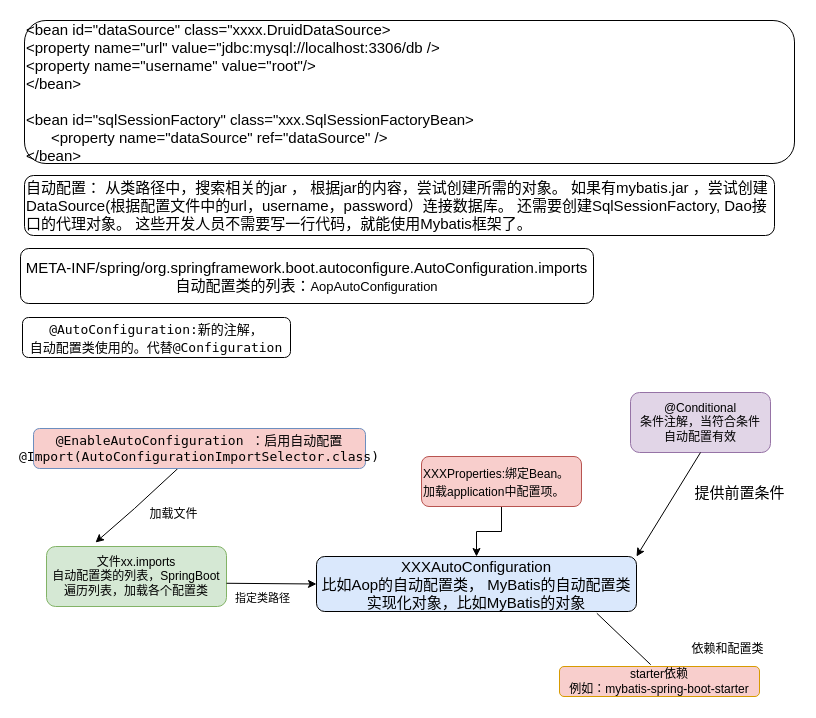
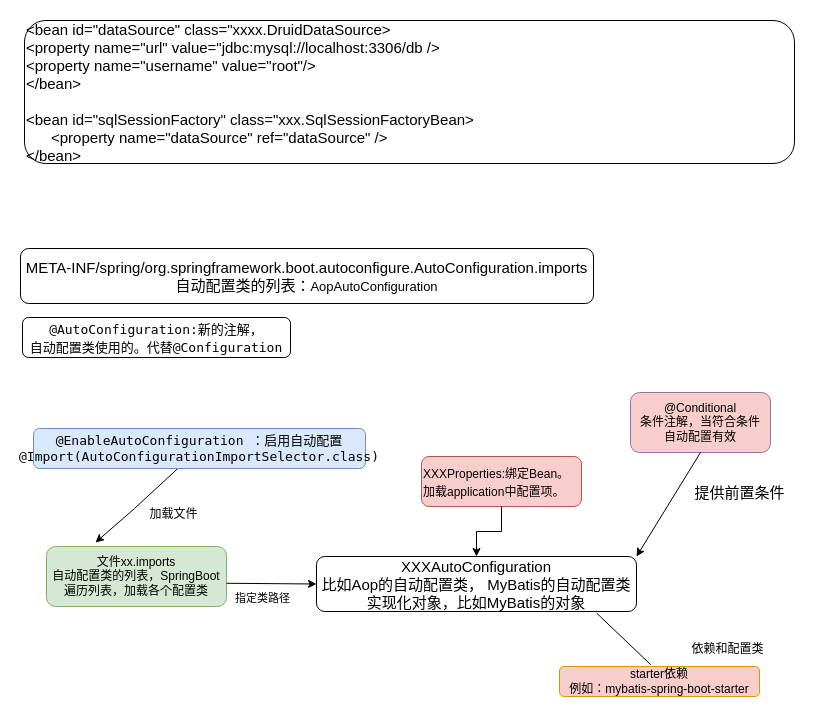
node "自动配置： 从类路径中，搜索相关的jar ， 根据jar的内容，尝试创建所需的对象。 如果有mybatis.jar ，尝试创建DataSource(根据配置文件中的url，username，password）连接数据库。 还需要创建SqlSessionFactory, Dao接口的代理对象。 这些开发人员不需要写一行代码，就能使用Mybatis框架了。": removed
node "@Conditional 条件注解，当符合条件 自动配置有效": fillcolor #e1d5e7 -> #f8cecc
node "@EnableAutoConfiguration ：启用自动配置 @Import(AutoConfigurationImportSelector.class)": fillcolor #f8cecc -> #dae8fc
node "XXXAutoConfiguration 比如Aop的自动配置类， MyBatis的自动配置类 实现化对象，比如MyBatis的对象": fillcolor #dae8fc -> #ffffff
